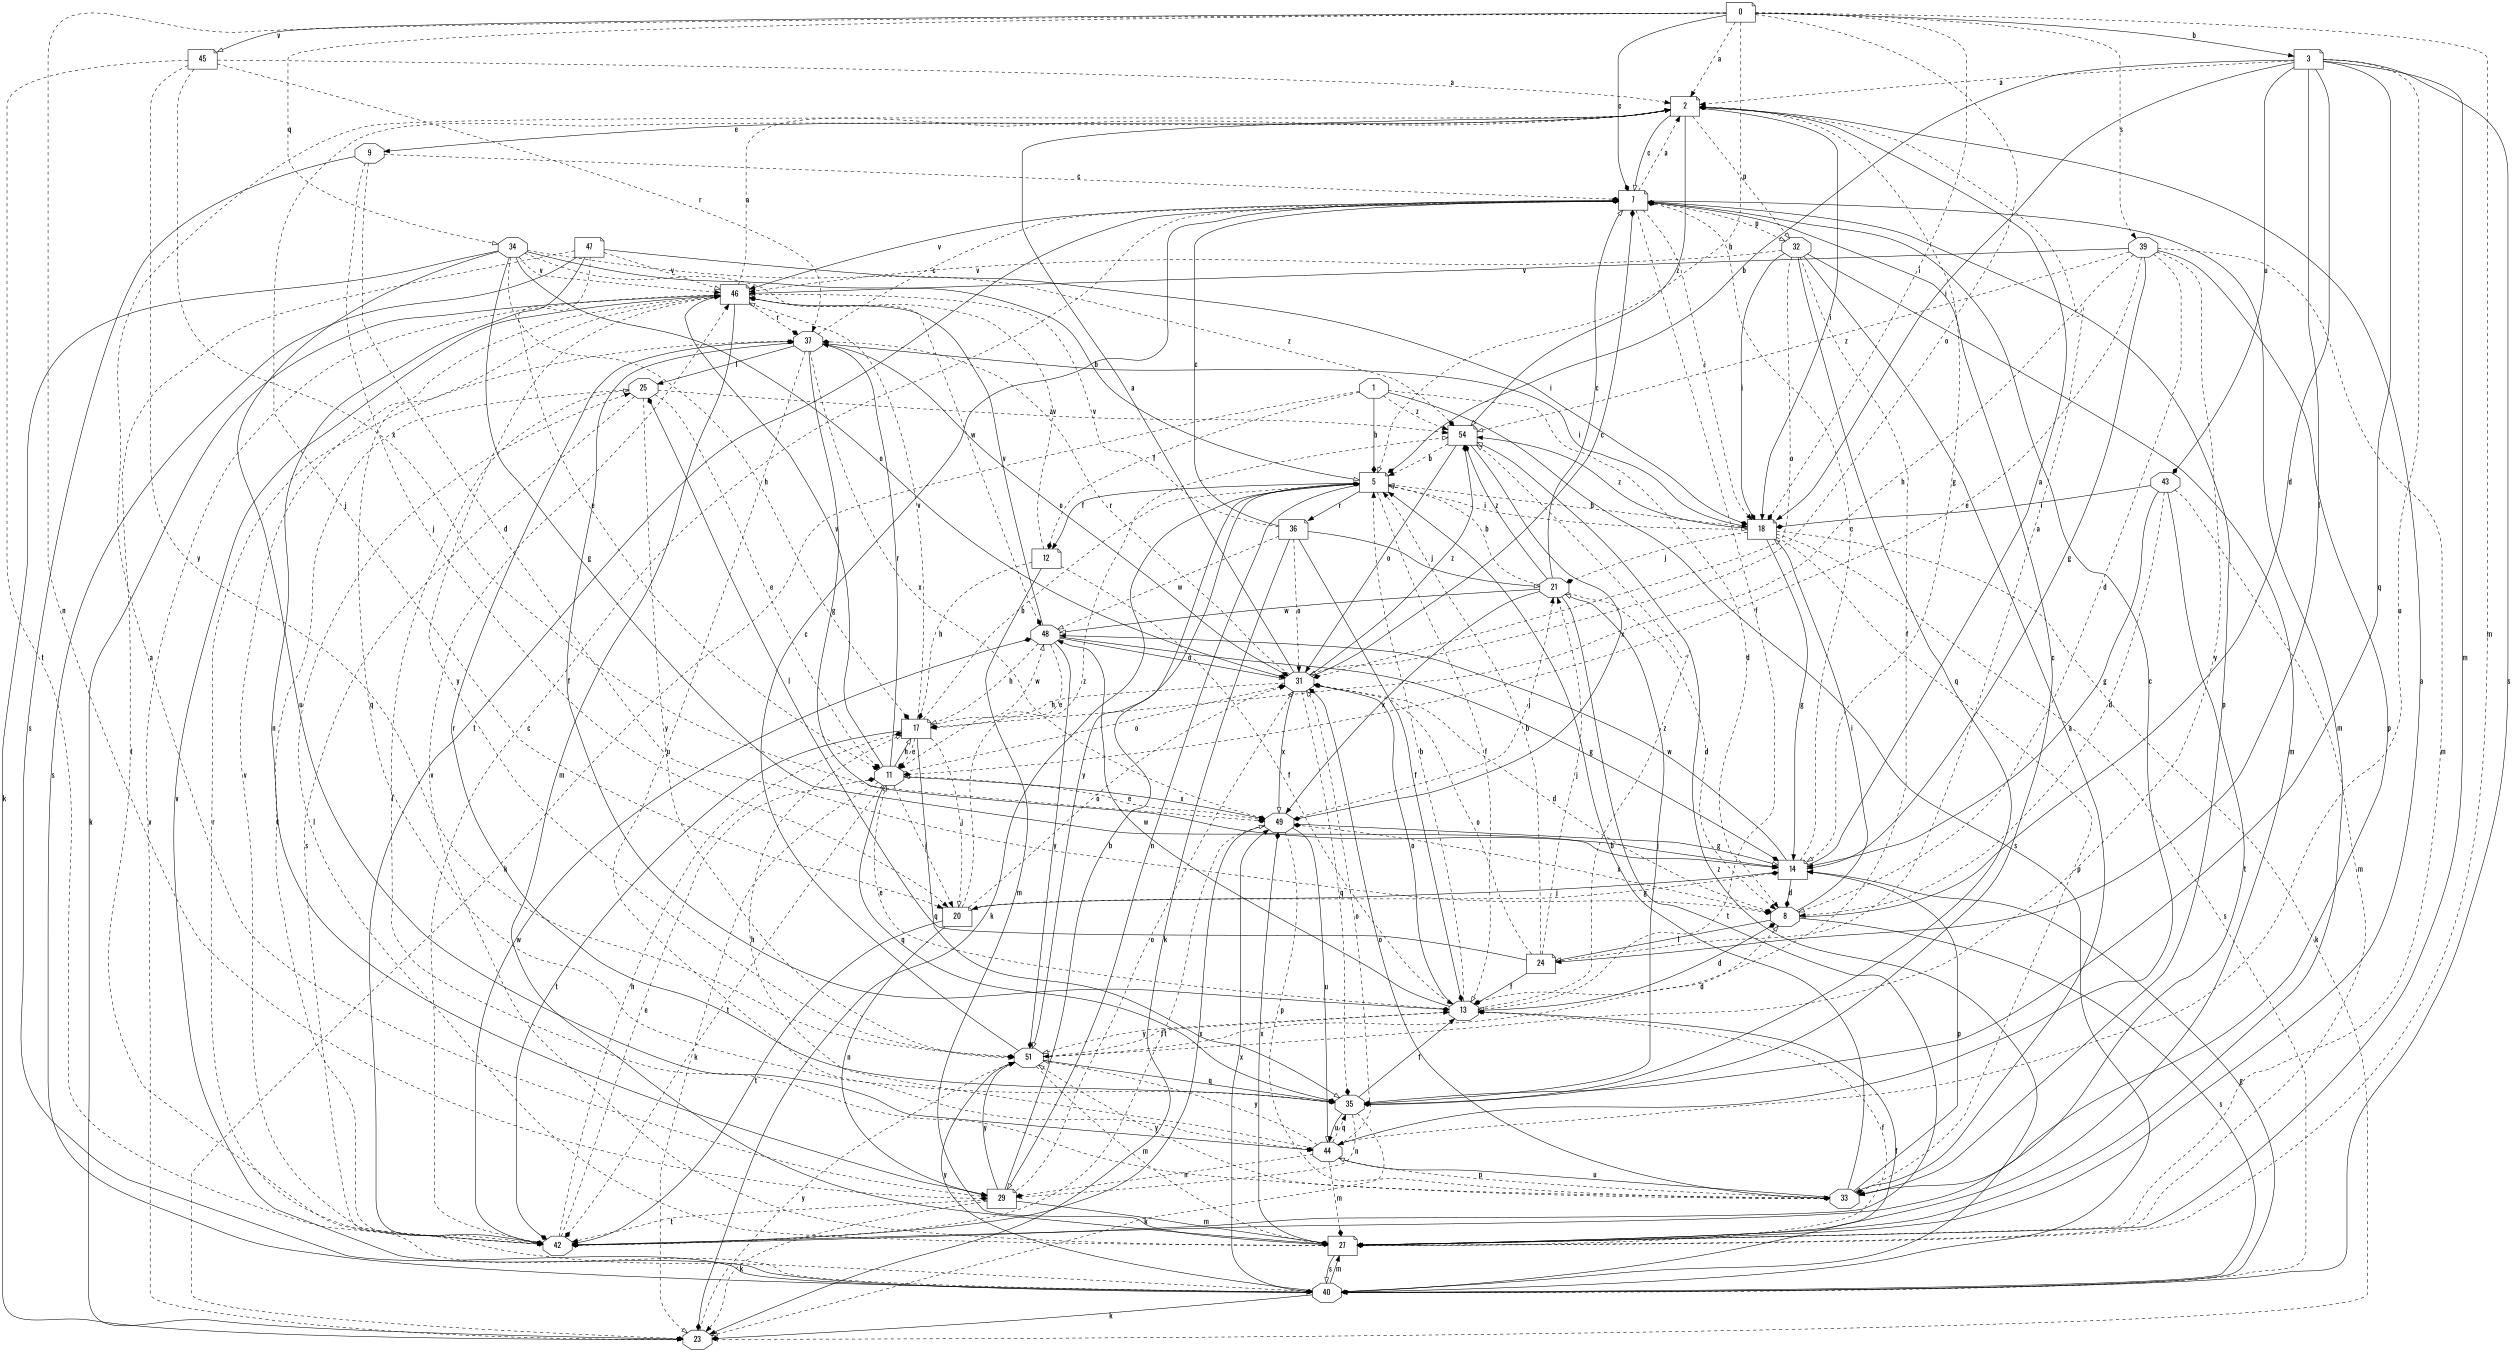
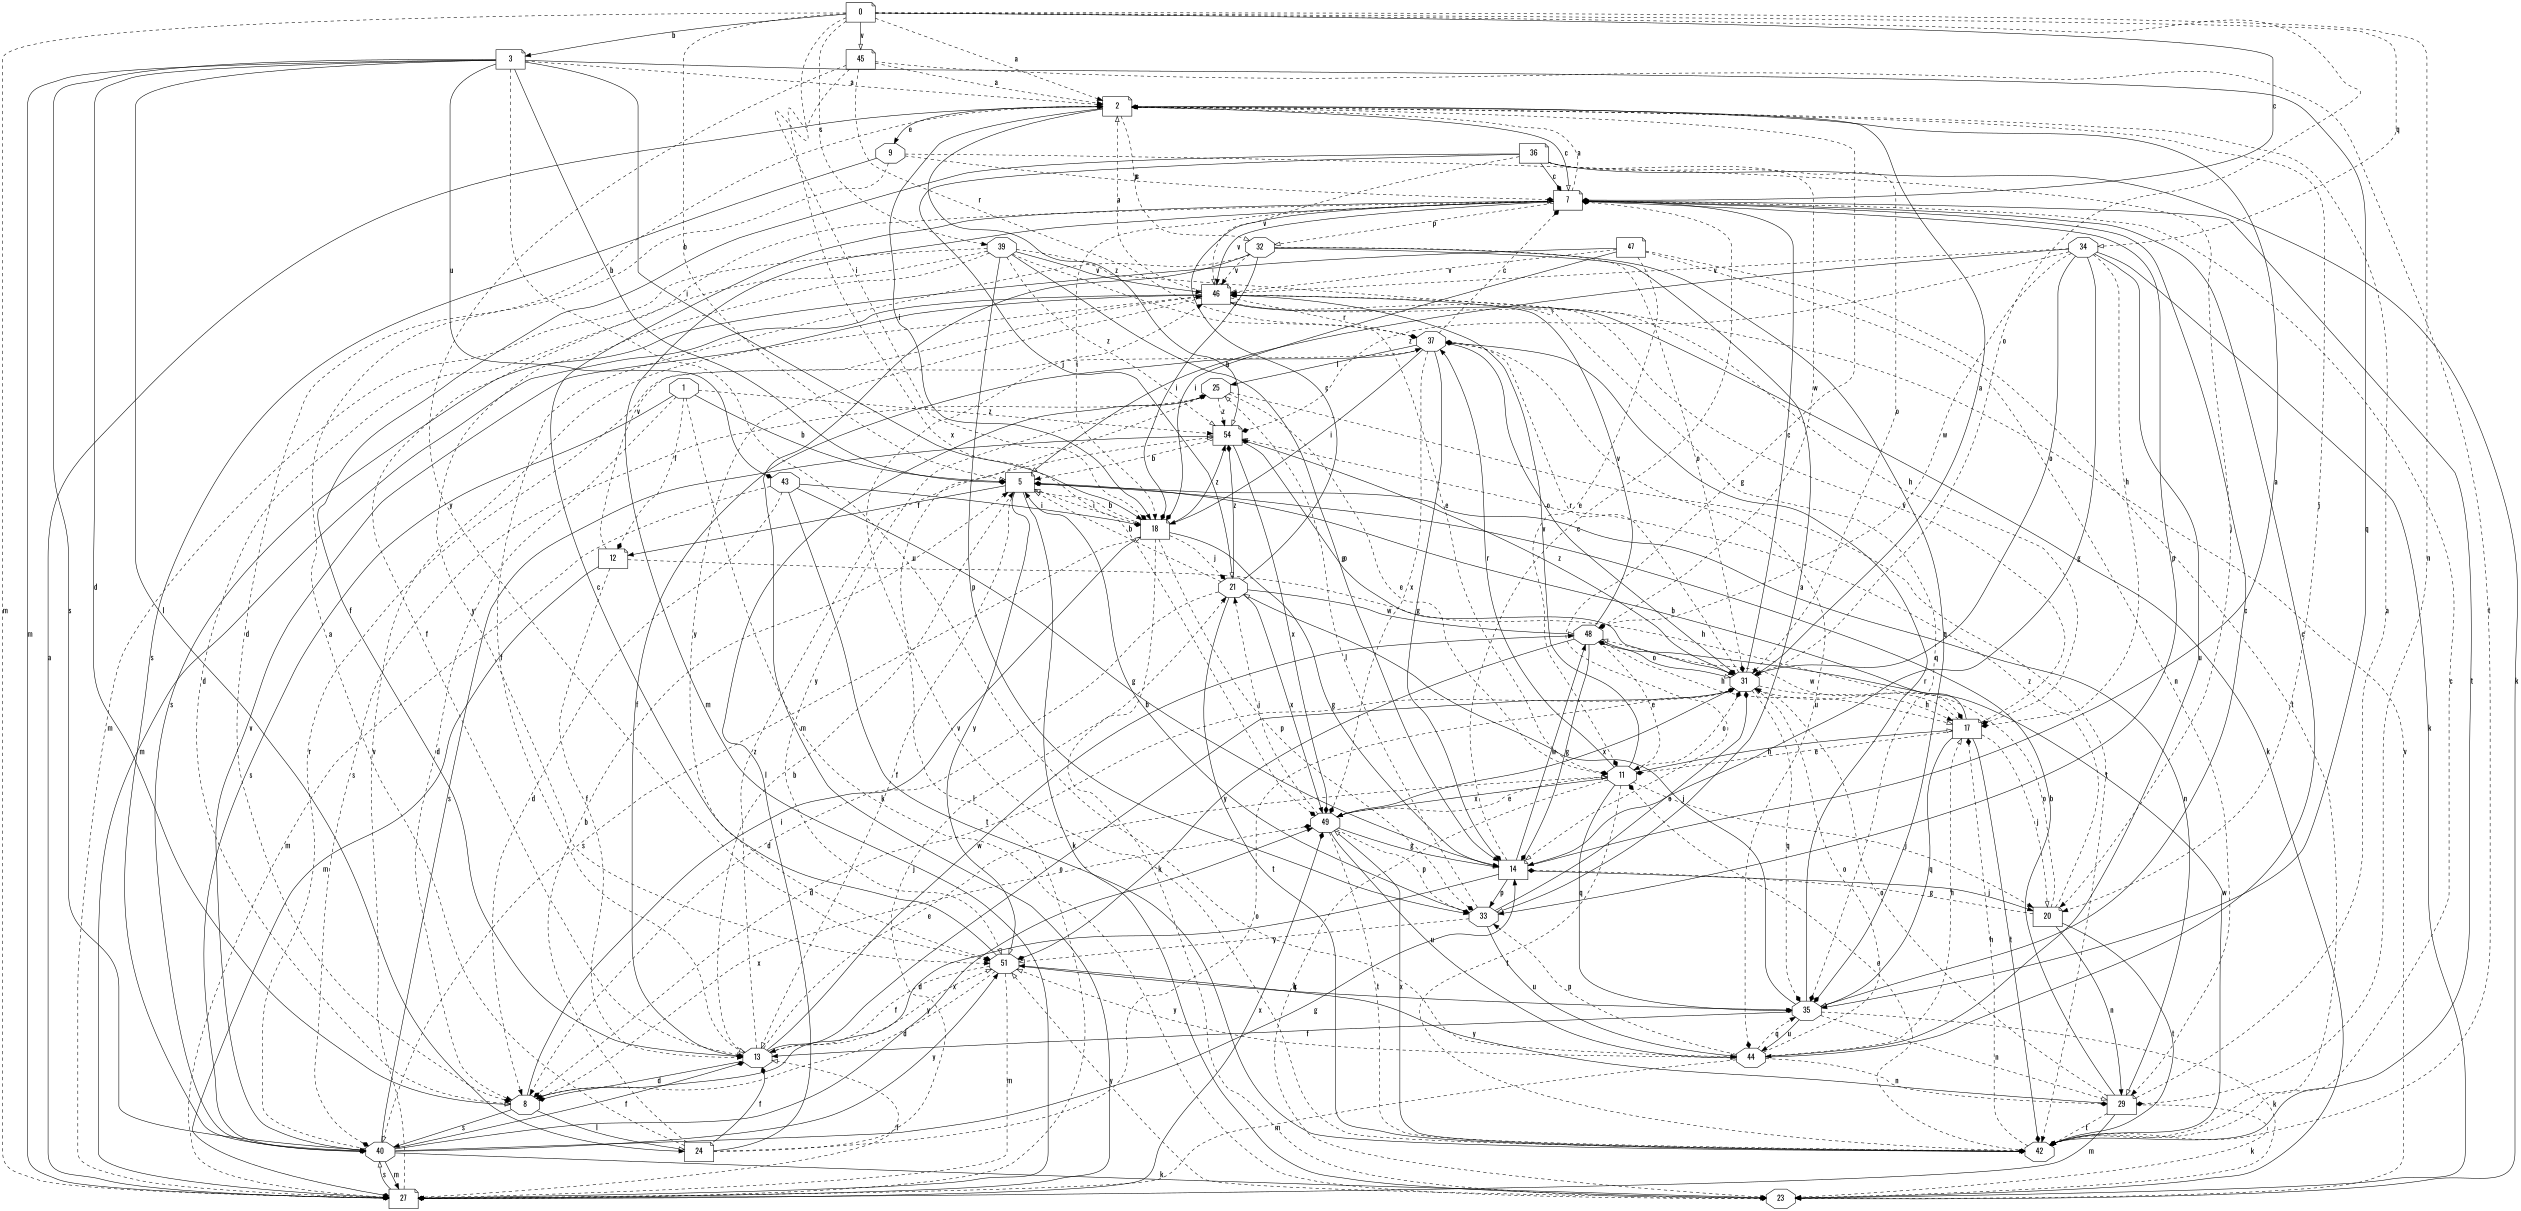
edge "5" -> "36": removed, label "r"
edge "17" -> "5": style dashed -> solid
edge "40" -> "54": label "z" -> "s"
edge "47" -> "29": style solid -> dashed
edge "33" -> "14": reversed
